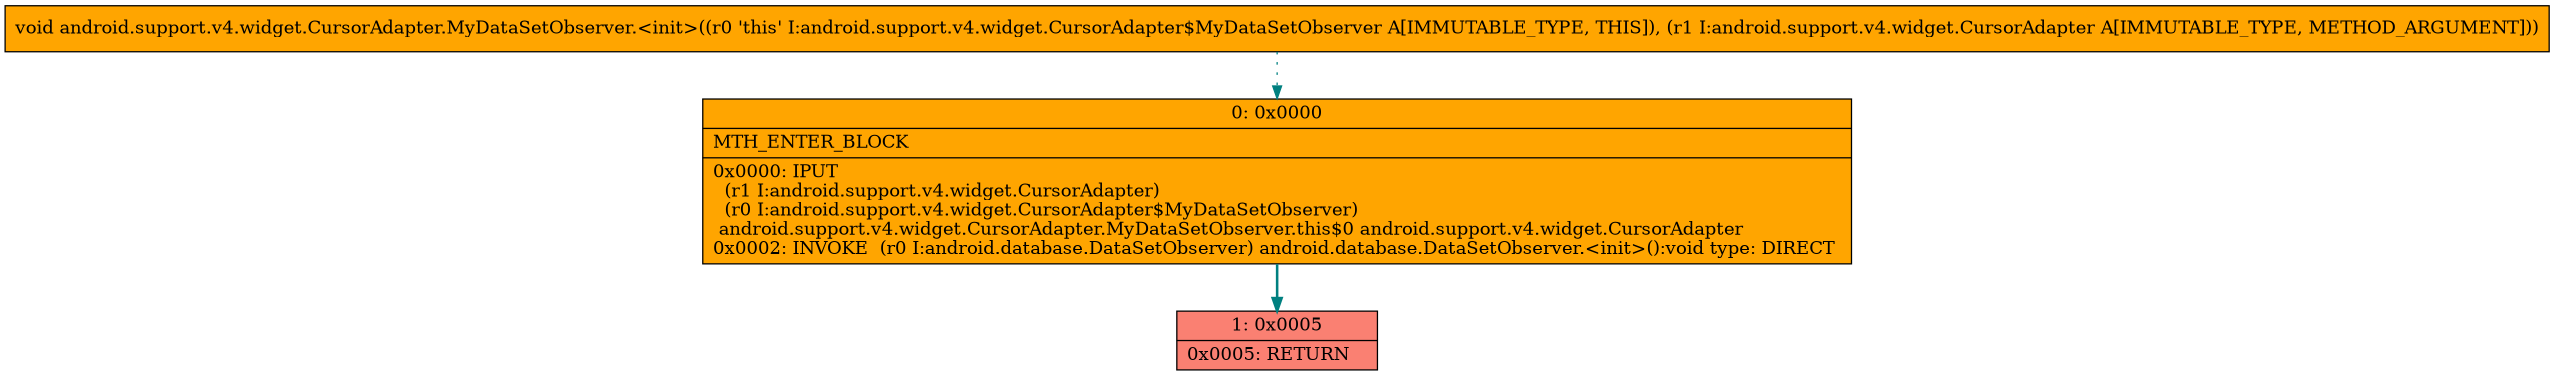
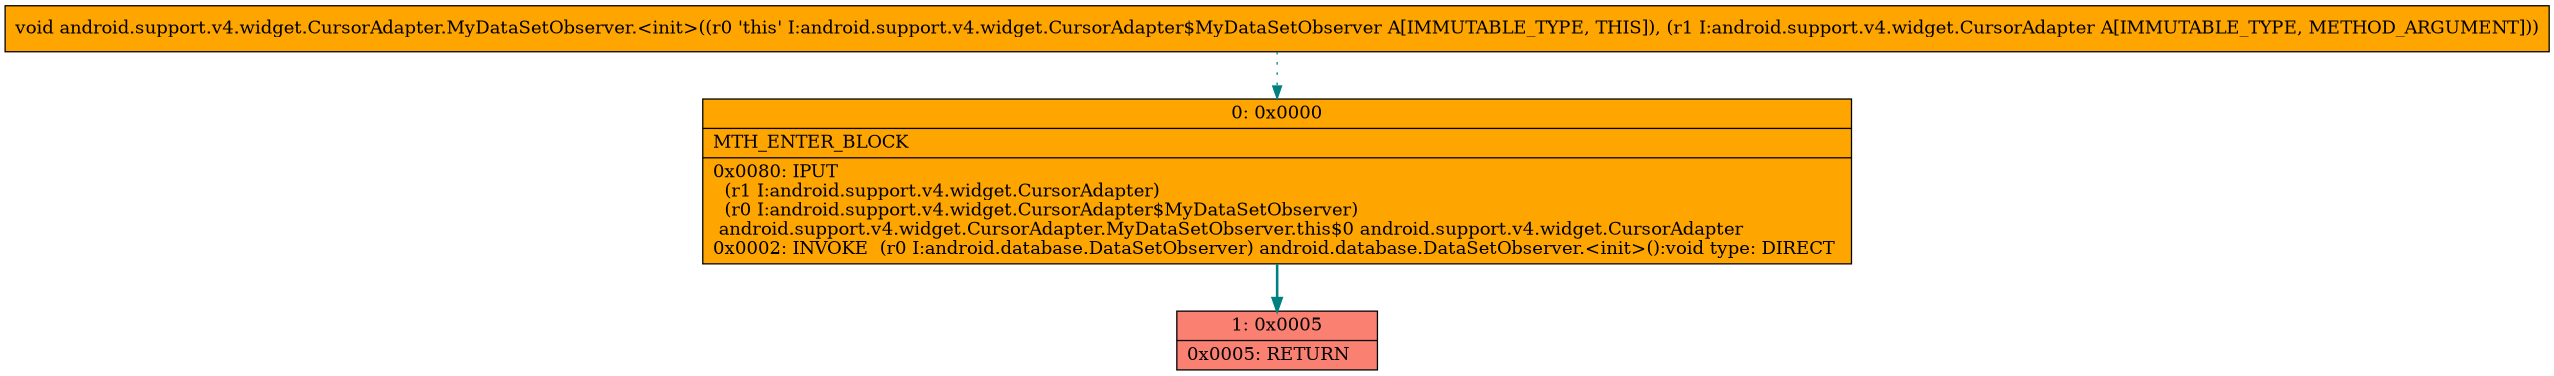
node "0: 0x0000": text "0x0000: IPUT" -> "0x0080: IPUT"
